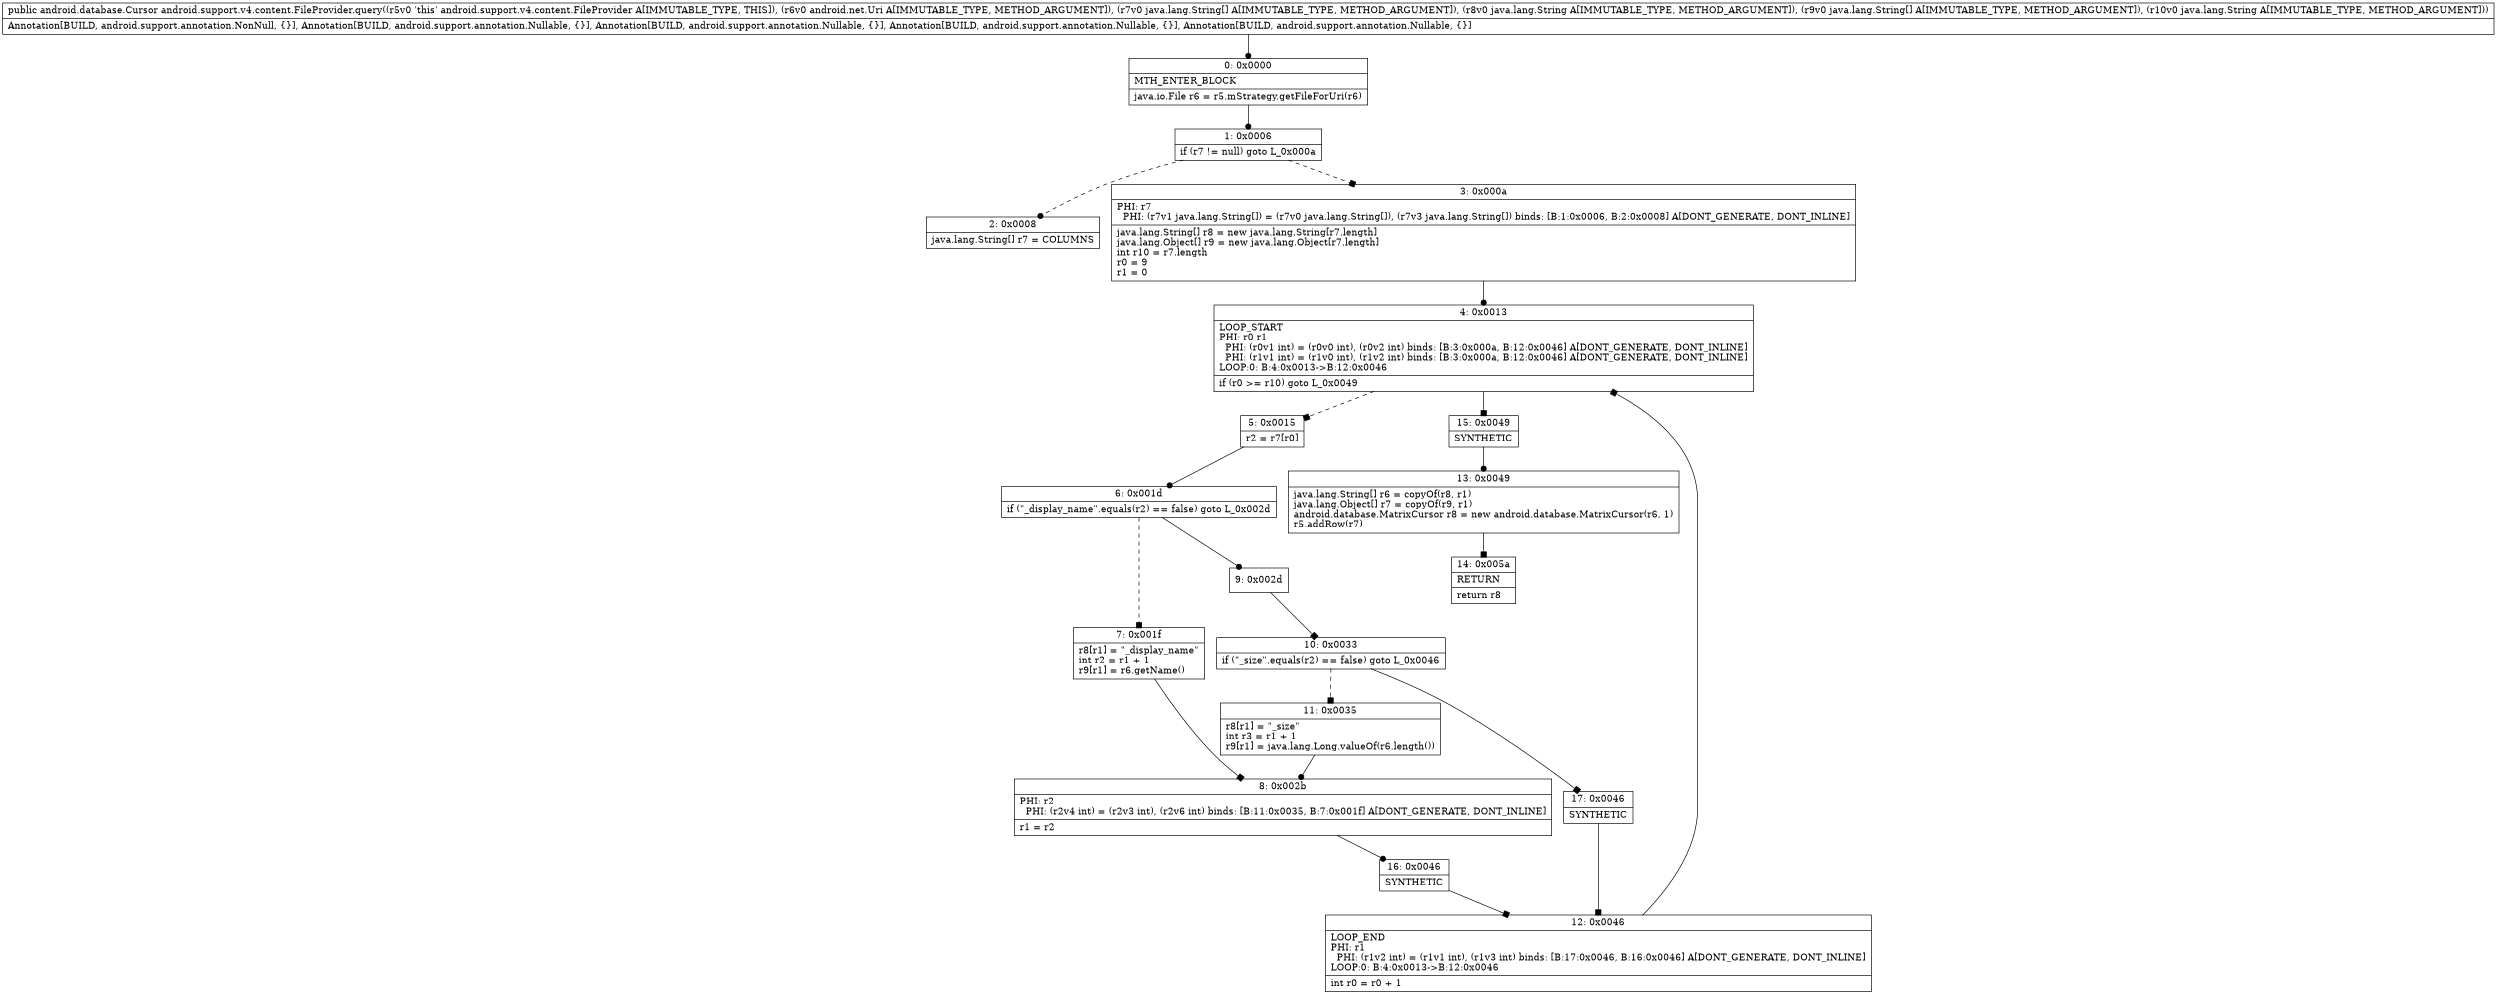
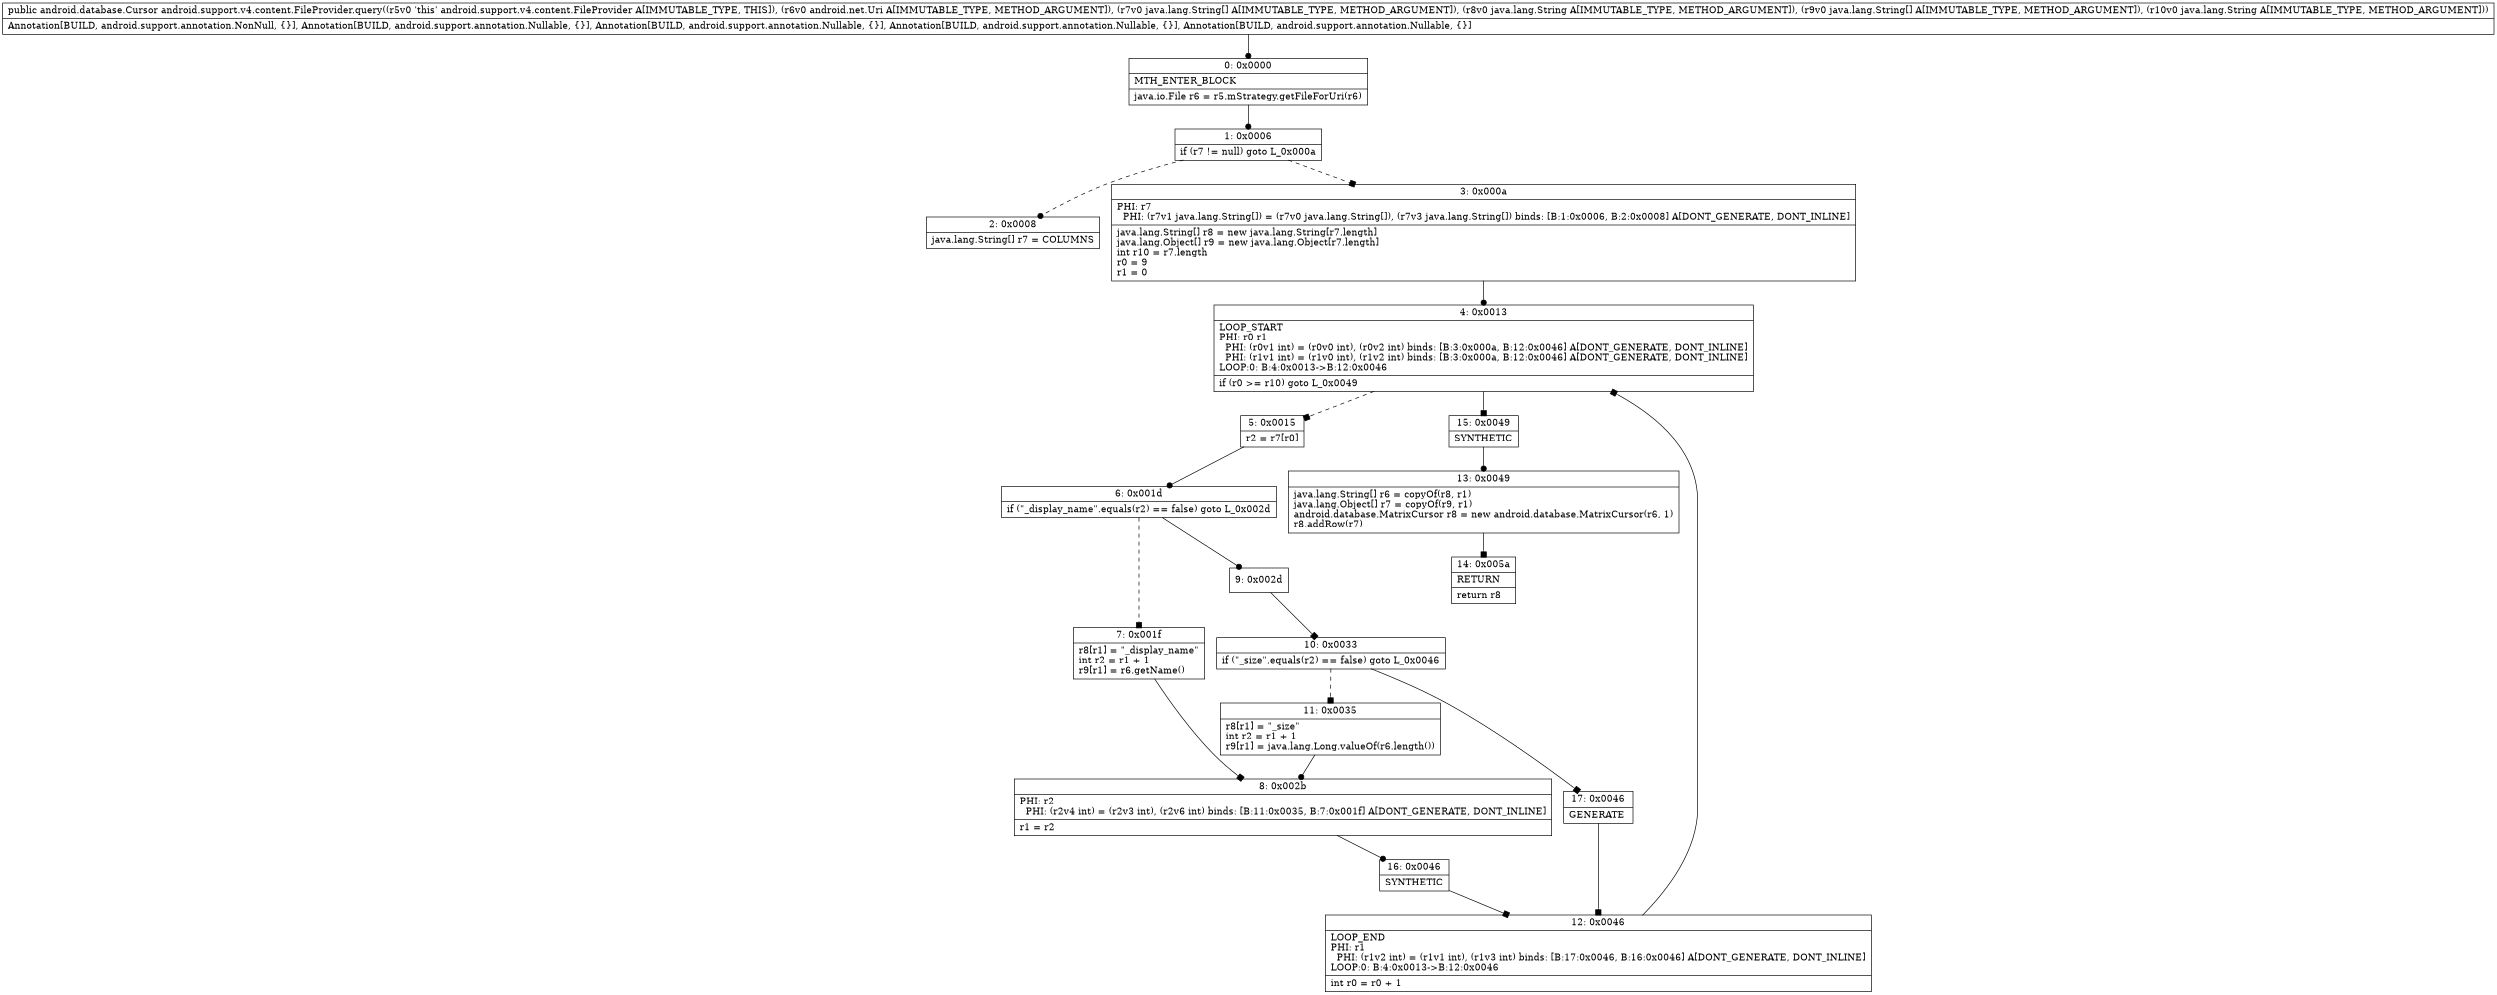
node "13: 0x0049": text "r5.addRow(r7)" -> "r8.addRow(r7)"
node "11: 0x0035": text "int r3 = r1 + 1" -> "int r2 = r1 + 1"
node "17: 0x0046": text "SYNTHETIC" -> "GENERATE"
